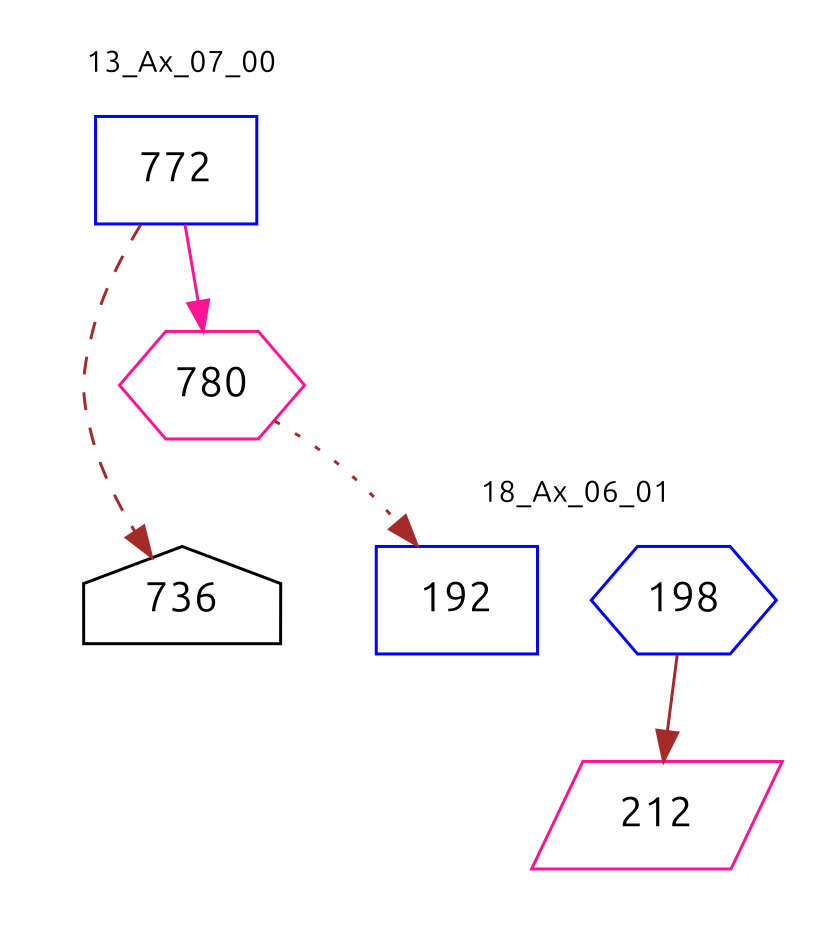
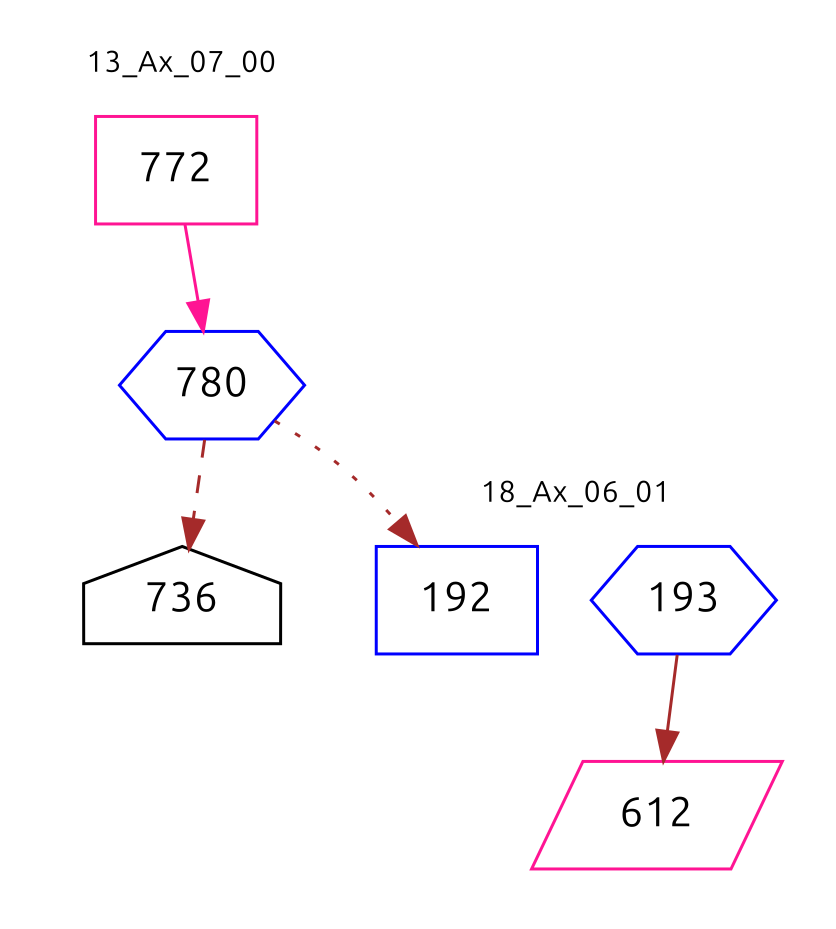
node "772": color blue -> deeppink
edge "772" -> "736": now "780" -> "736"
node "780": color deeppink -> blue
node "198": label "198" -> "193"
node "212": label "212" -> "612"
